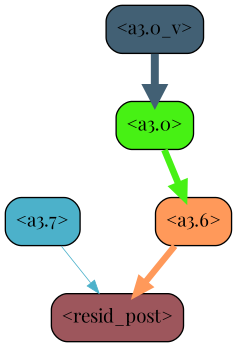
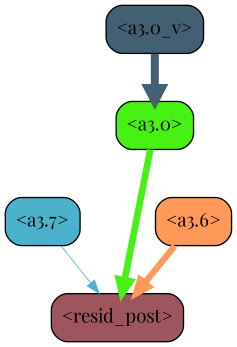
edge "<a3.0>" -> "<a3.6>": now "<a3.0>" -> "<resid_post>"
